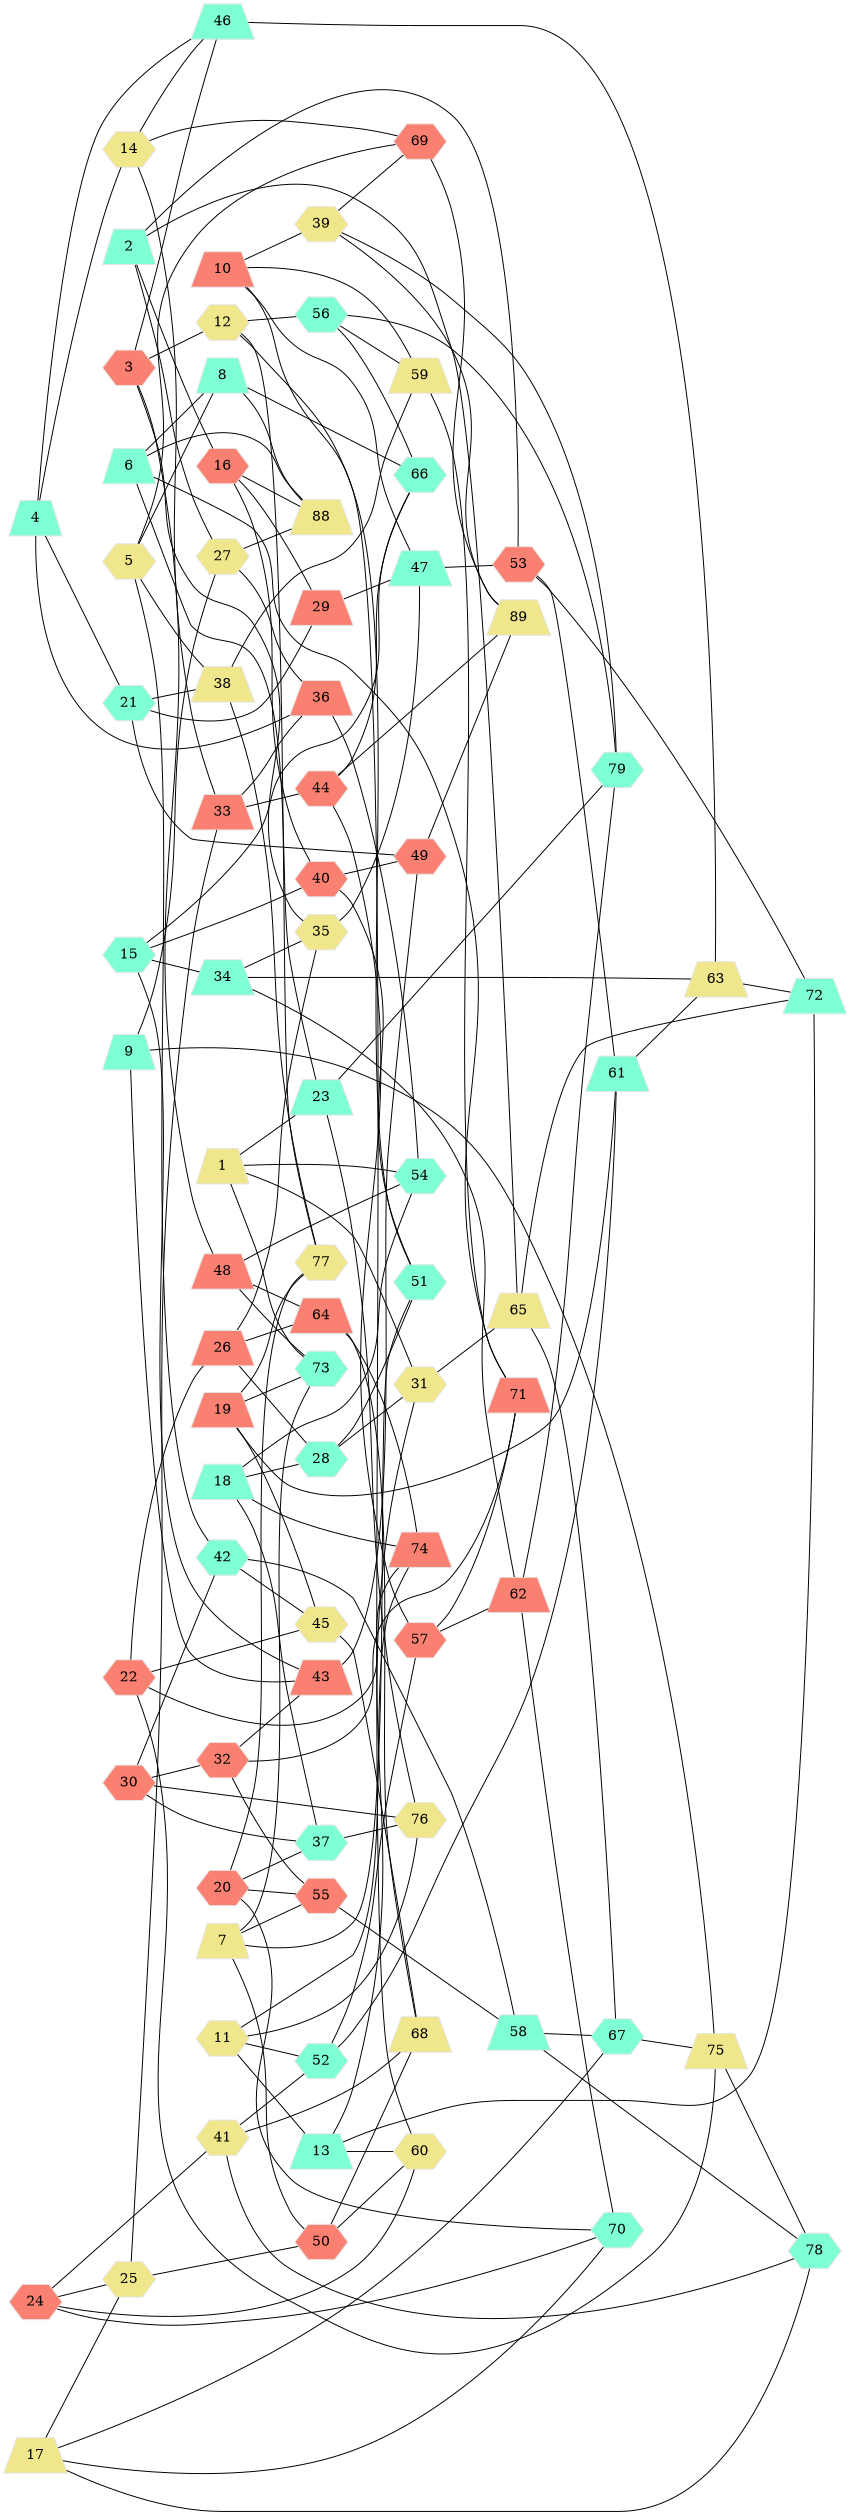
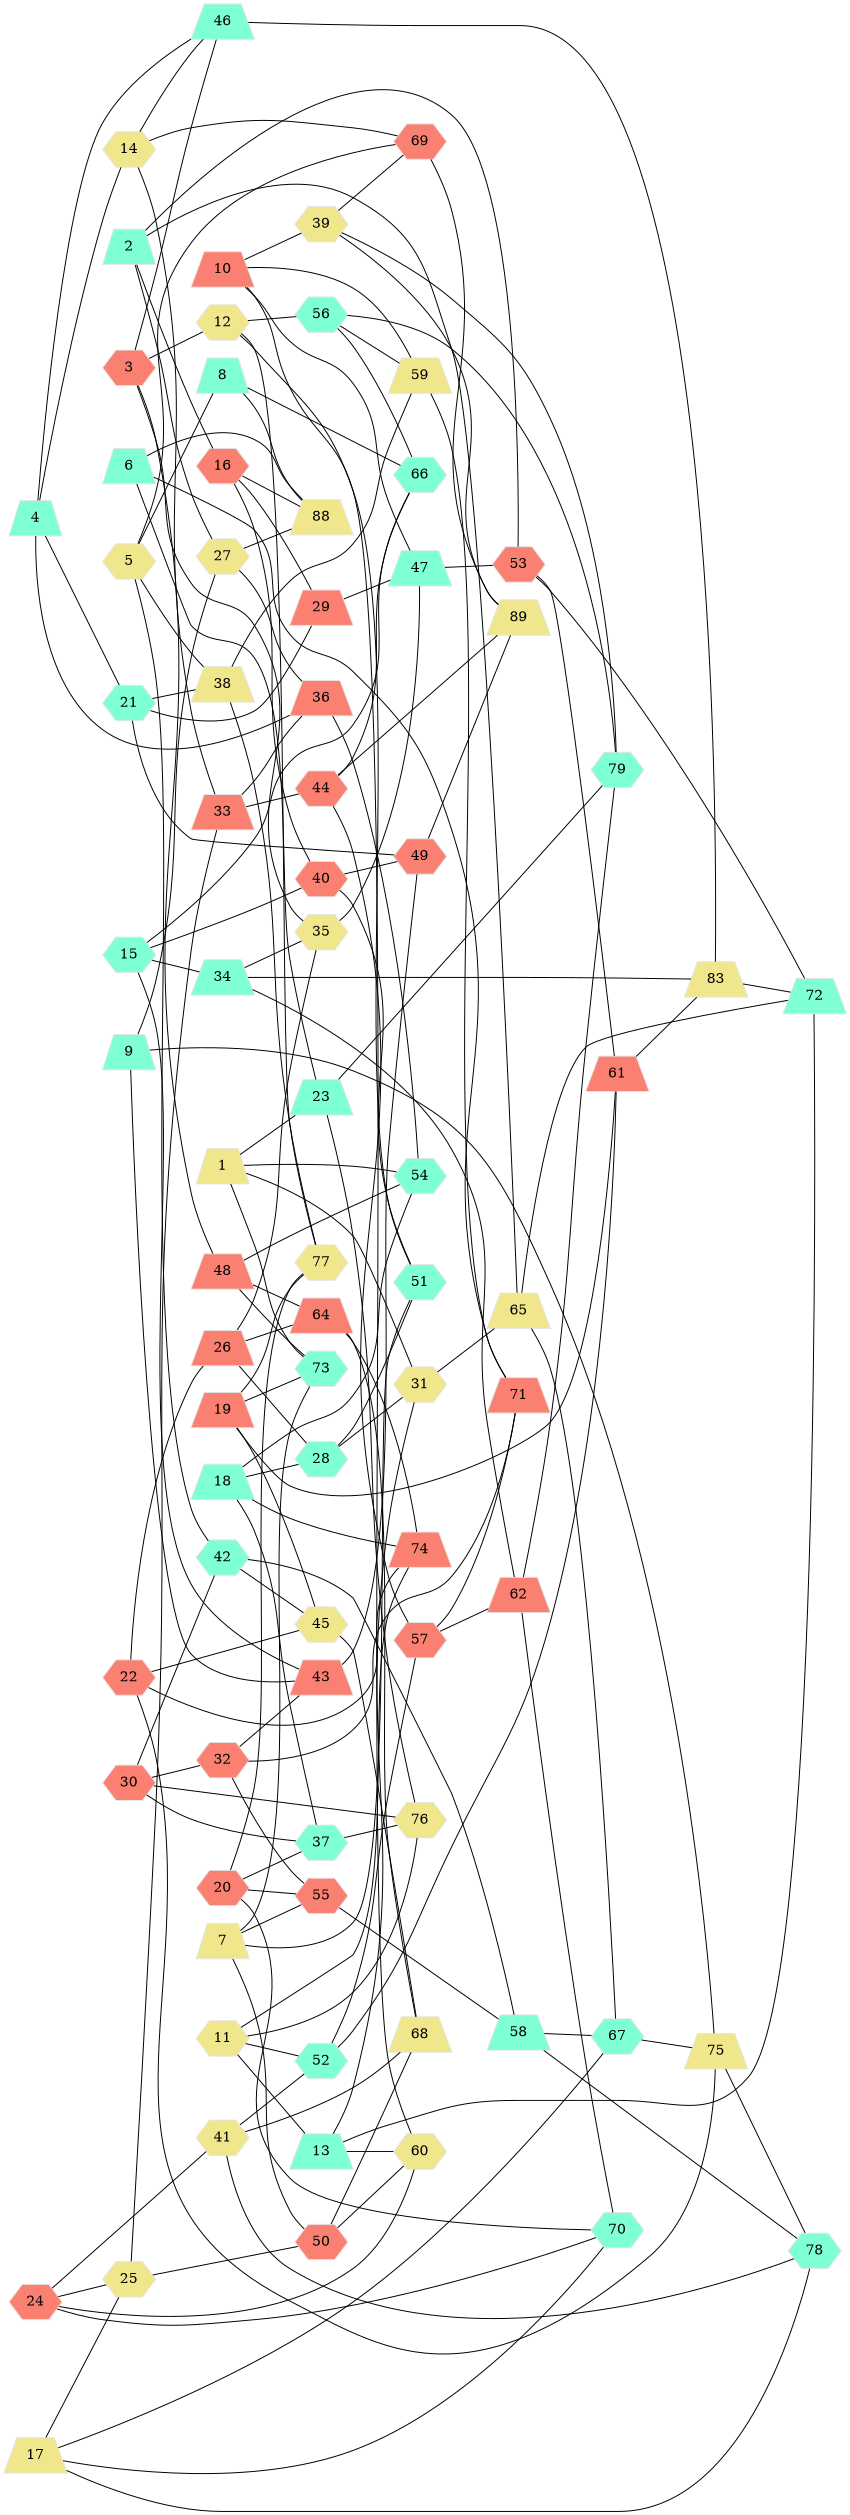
edge "8" -- "6": removed
node "63": label "63" -> "83"
node "61": fillcolor aquamarine -> salmon
